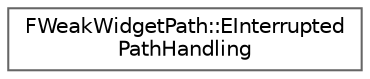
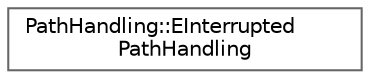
node "FWeakWidgetPath::EInterrupted PathHandling": label "FWeakWidgetPath::EInterrupted PathHandling" -> "PathHandling::EInterrupted PathHandling"
